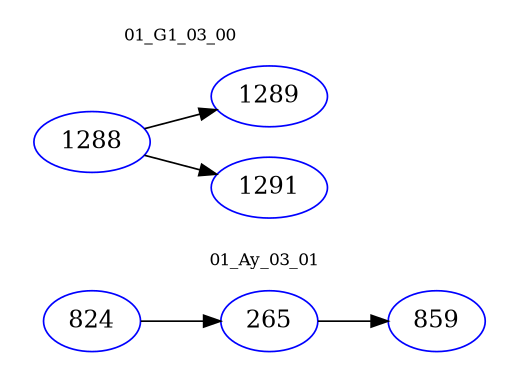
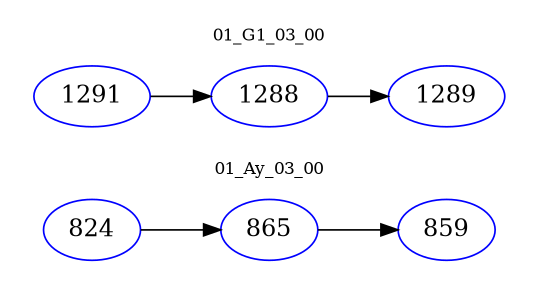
edge "1288" -> "1291": reversed
cluster "01_Ay_03_01": label "01_Ay_03_01" -> "01_Ay_03_00"
node "265": label "265" -> "865"
